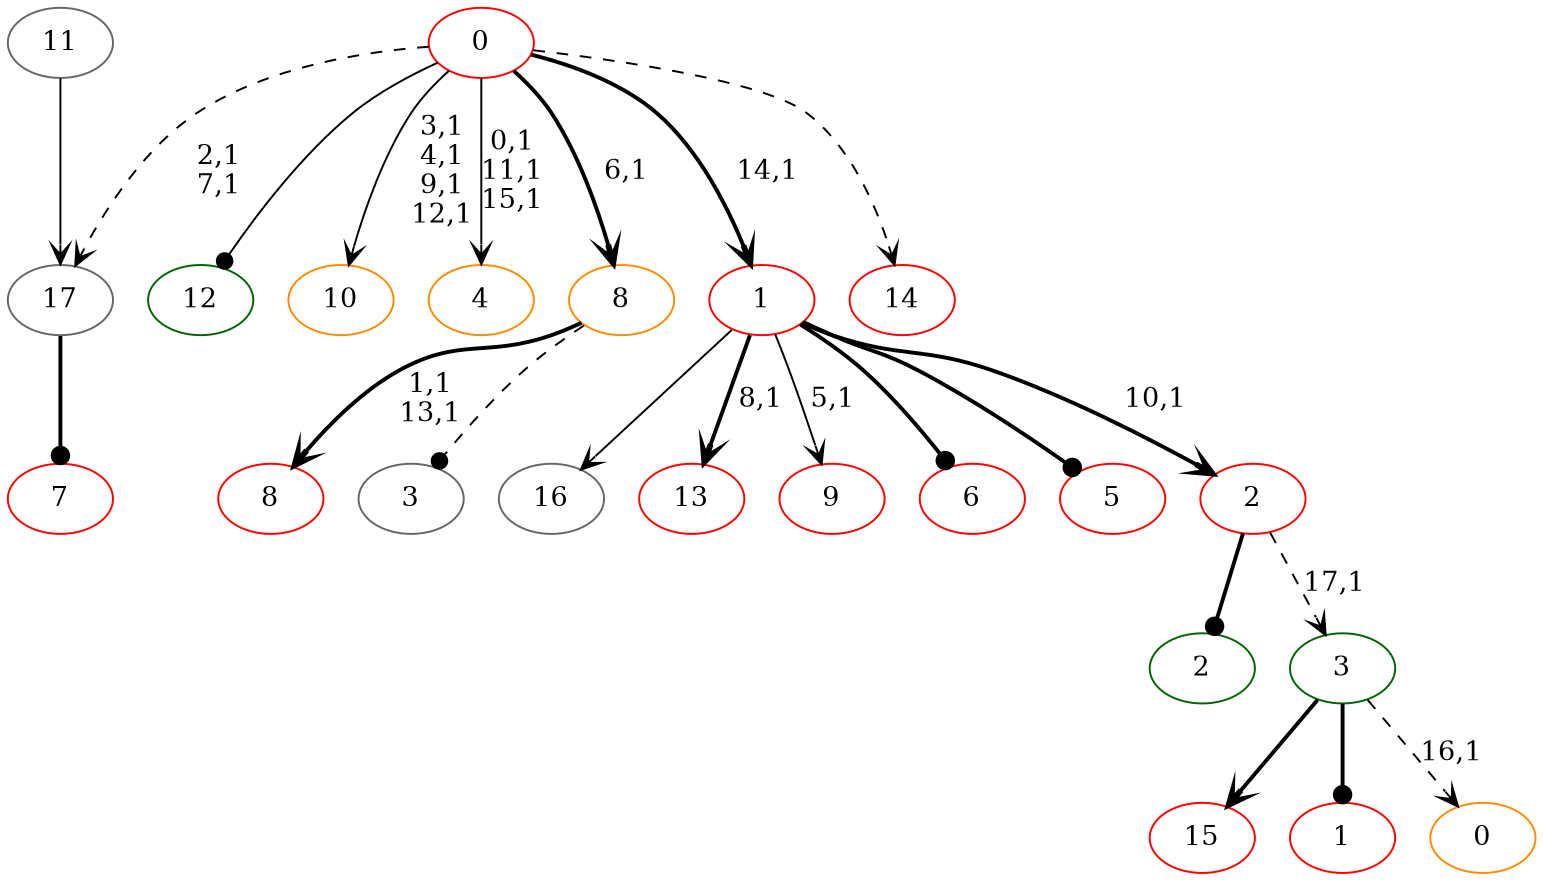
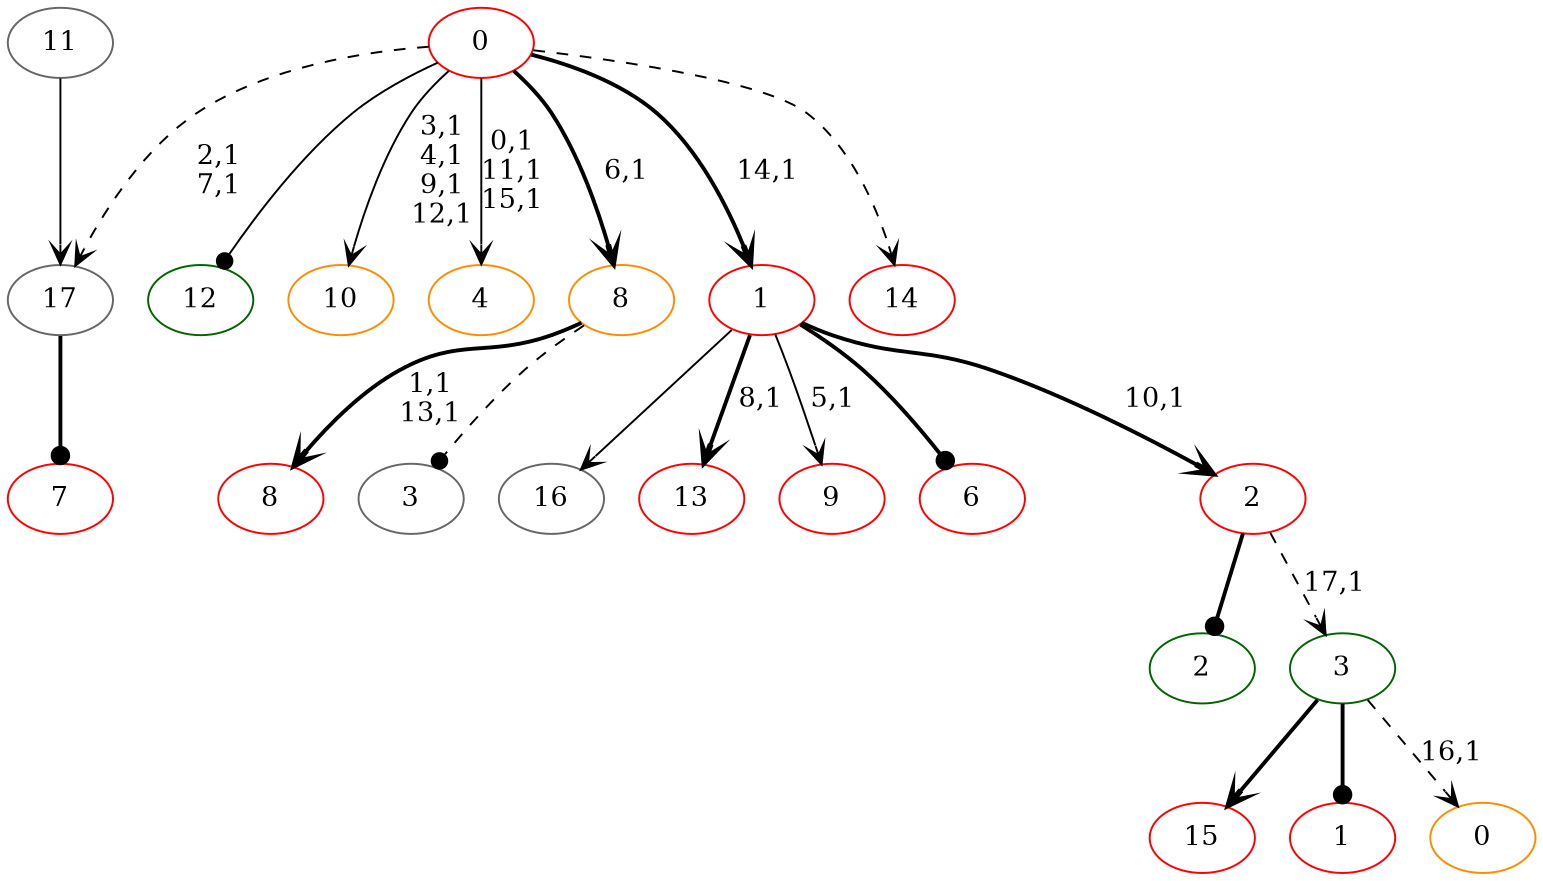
node "5": removed
